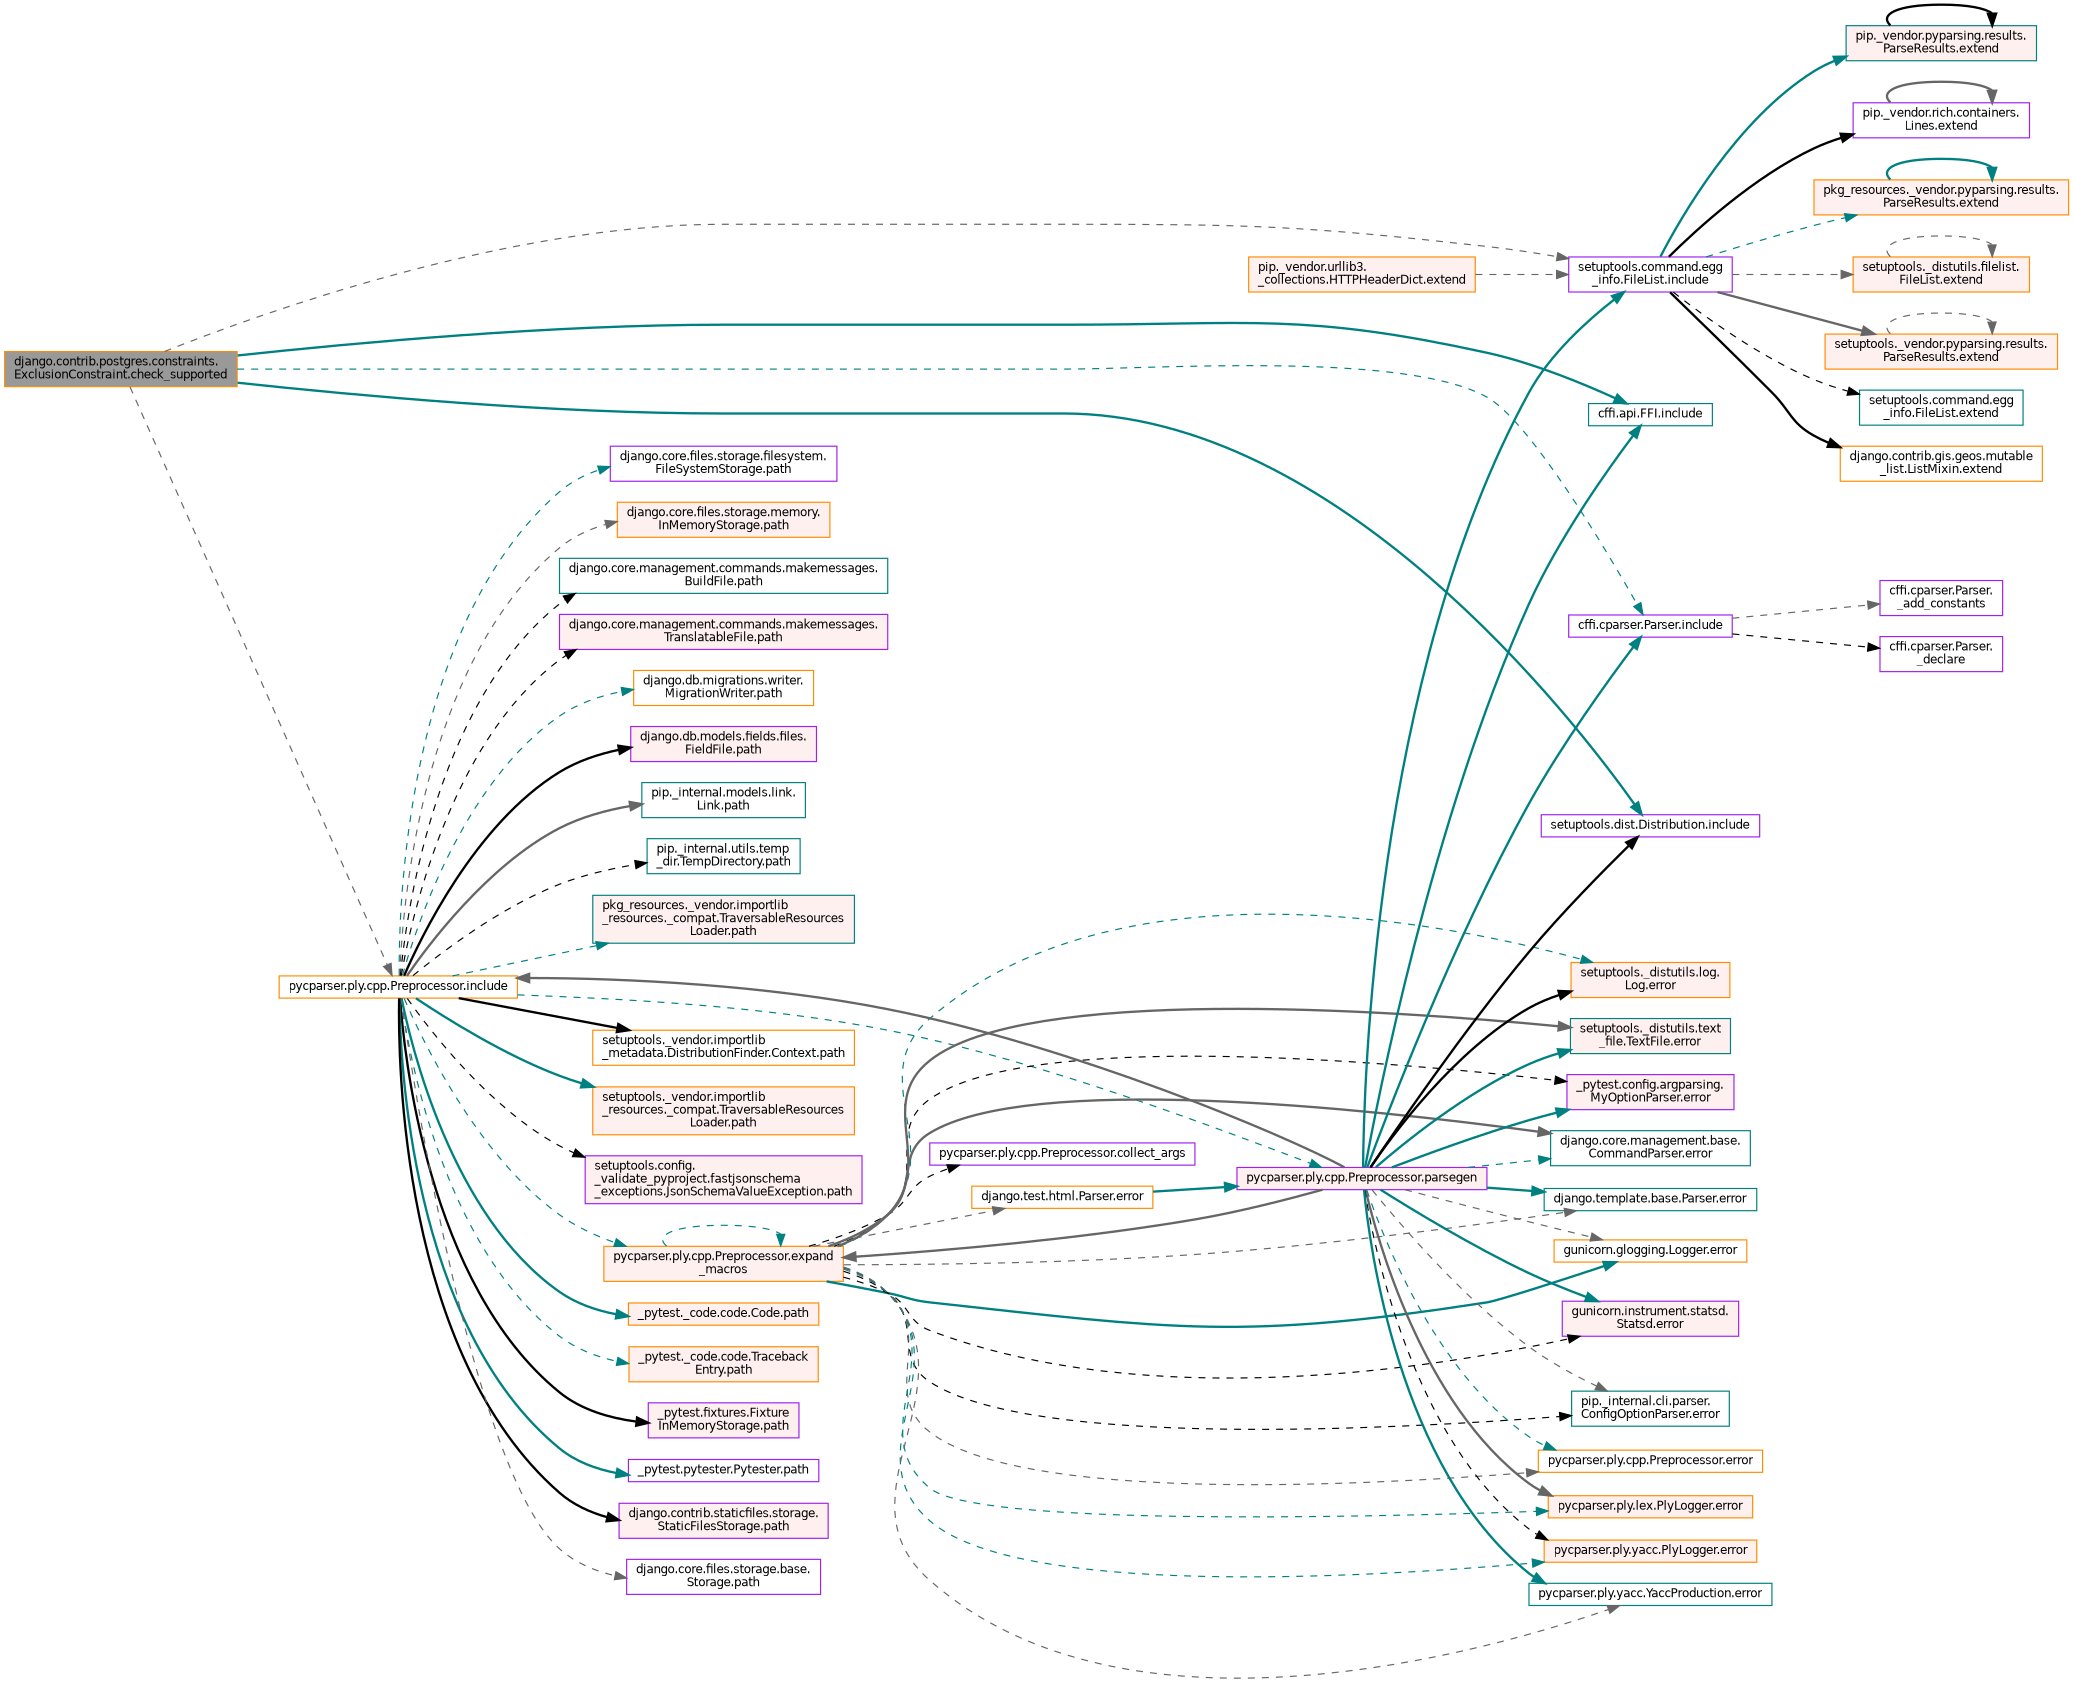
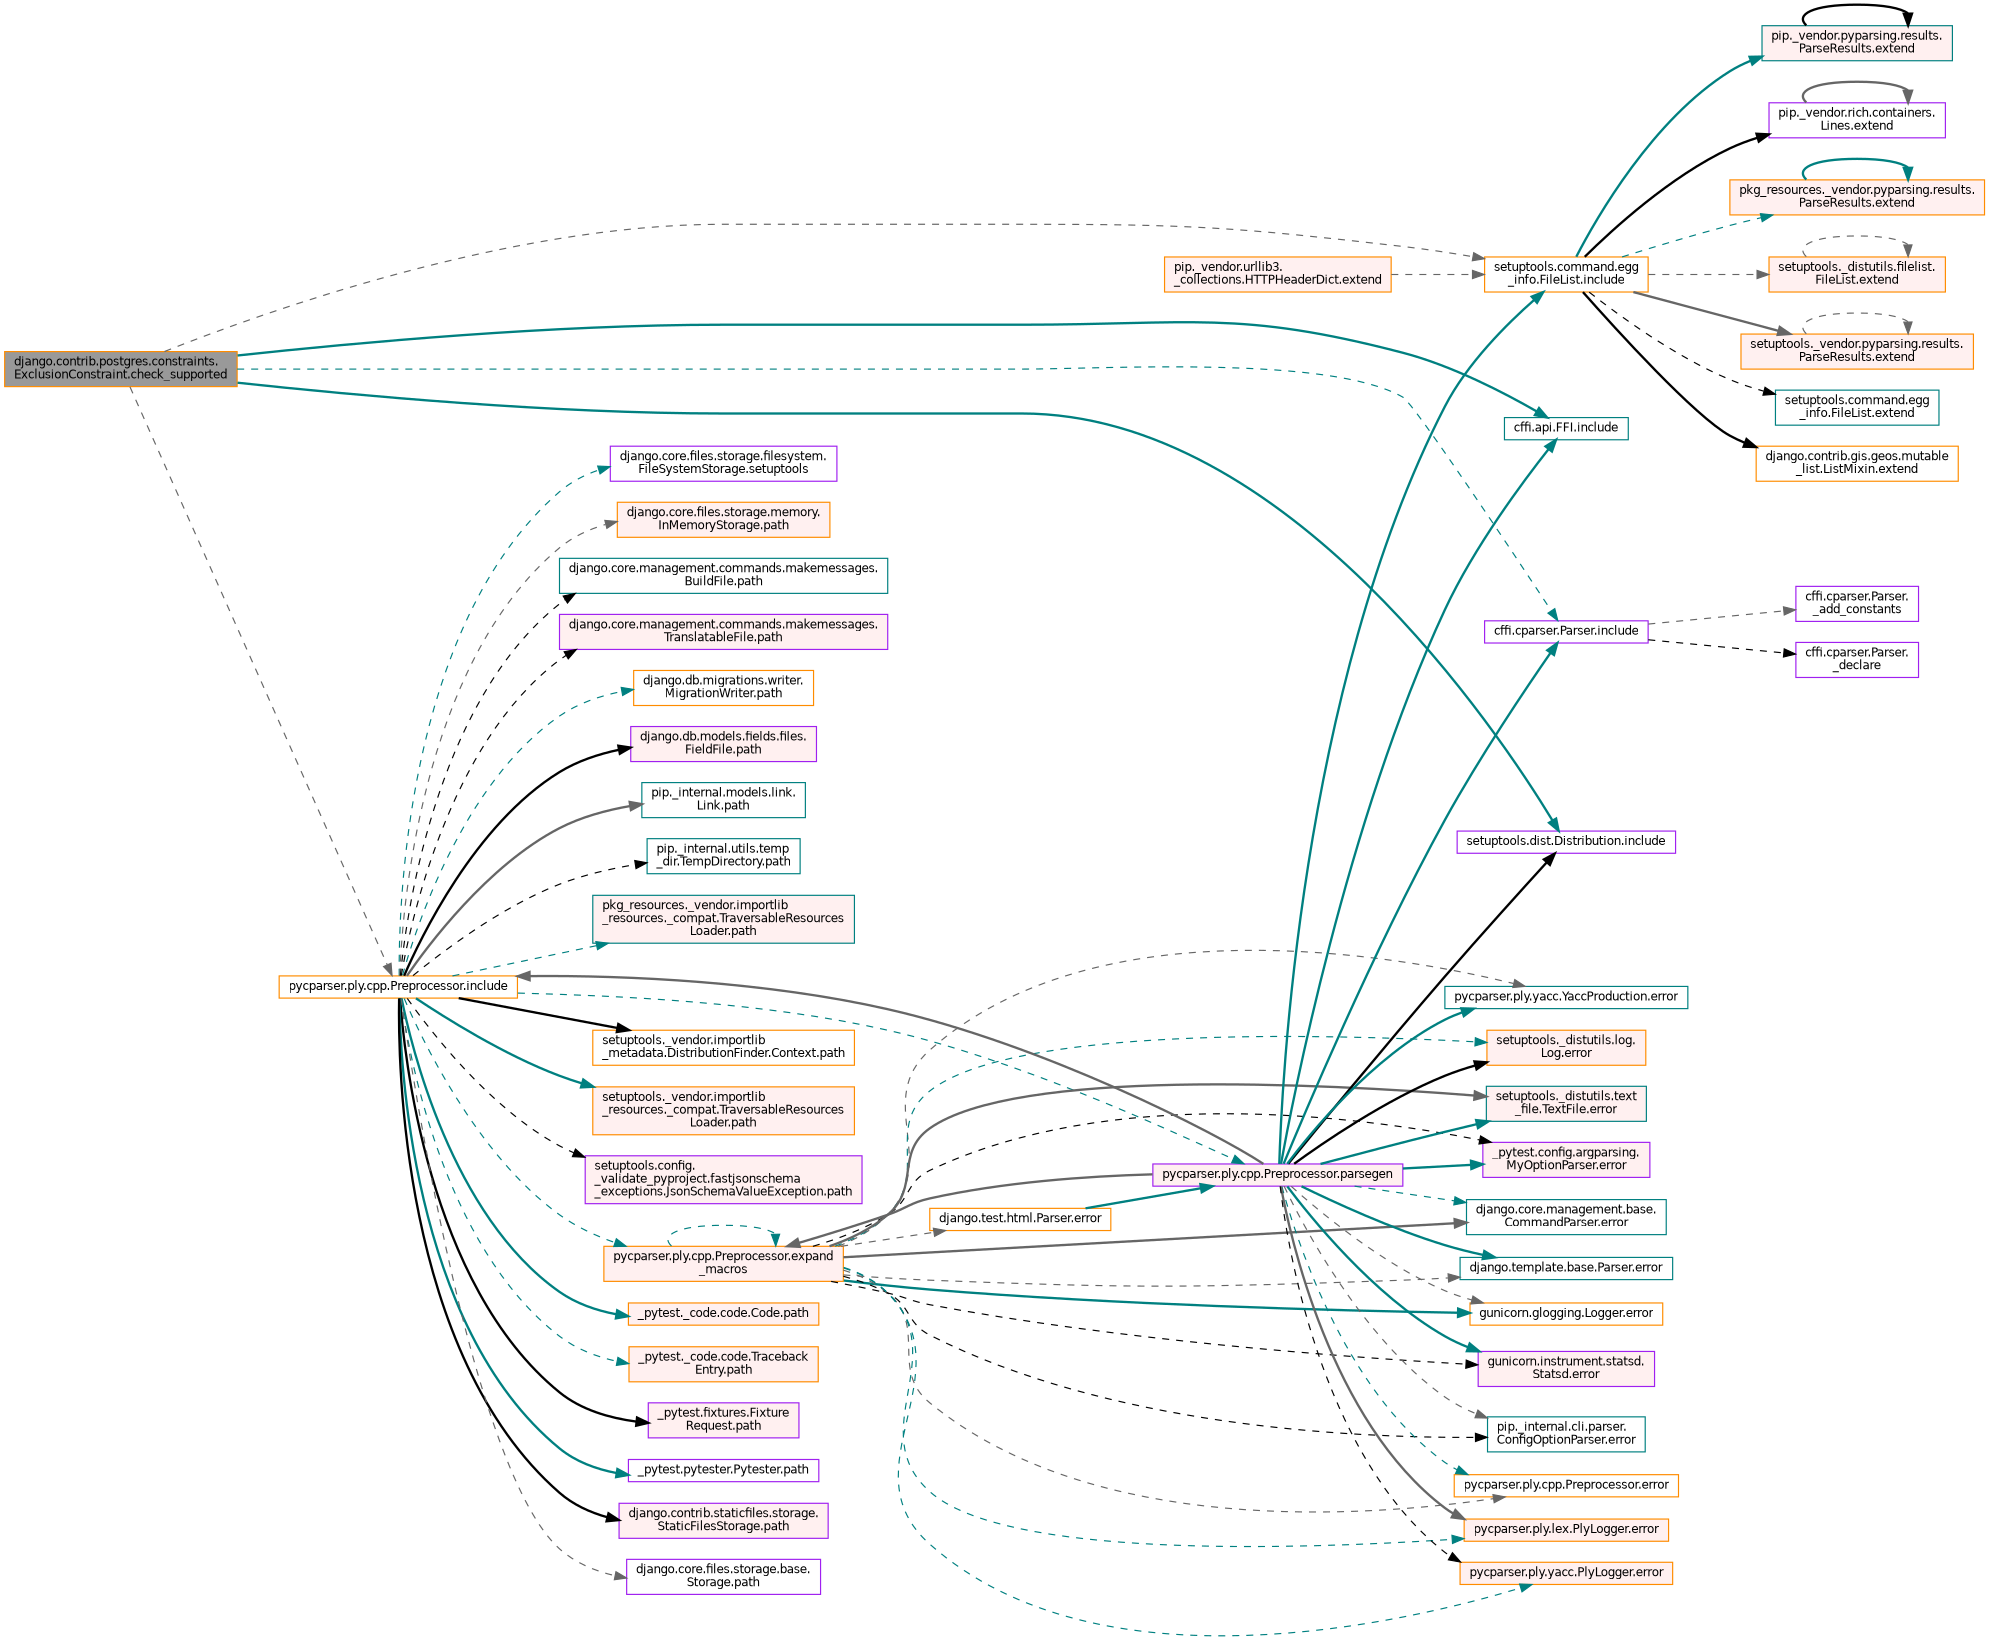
node "setuptools.command.egg _info.FileList.include": color purple -> darkorange
node "django.core.files.storage.filesystem. FileSystemStorage.path": label "django.core.files.storage.filesystem. FileSystemStorage.path" -> "django.core.files.storage.filesystem. FileSystemStorage.setuptools"
node "pycparser.ply.cpp.Preprocessor.collect_args": removed
node "_pytest.fixtures.Fixture InMemoryStorage.path": label "_pytest.fixtures.Fixture InMemoryStorage.path" -> "_pytest.fixtures.Fixture Request.path"
